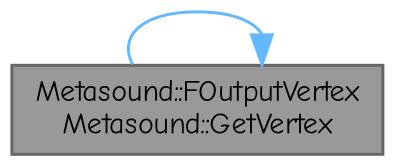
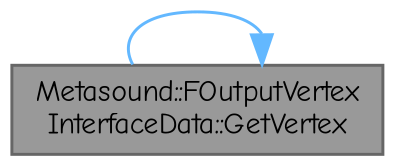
node "Metasound::FOutputVertex Metasound::GetVertex": label "Metasound::FOutputVertex Metasound::GetVertex" -> "Metasound::FOutputVertex InterfaceData::GetVertex"
